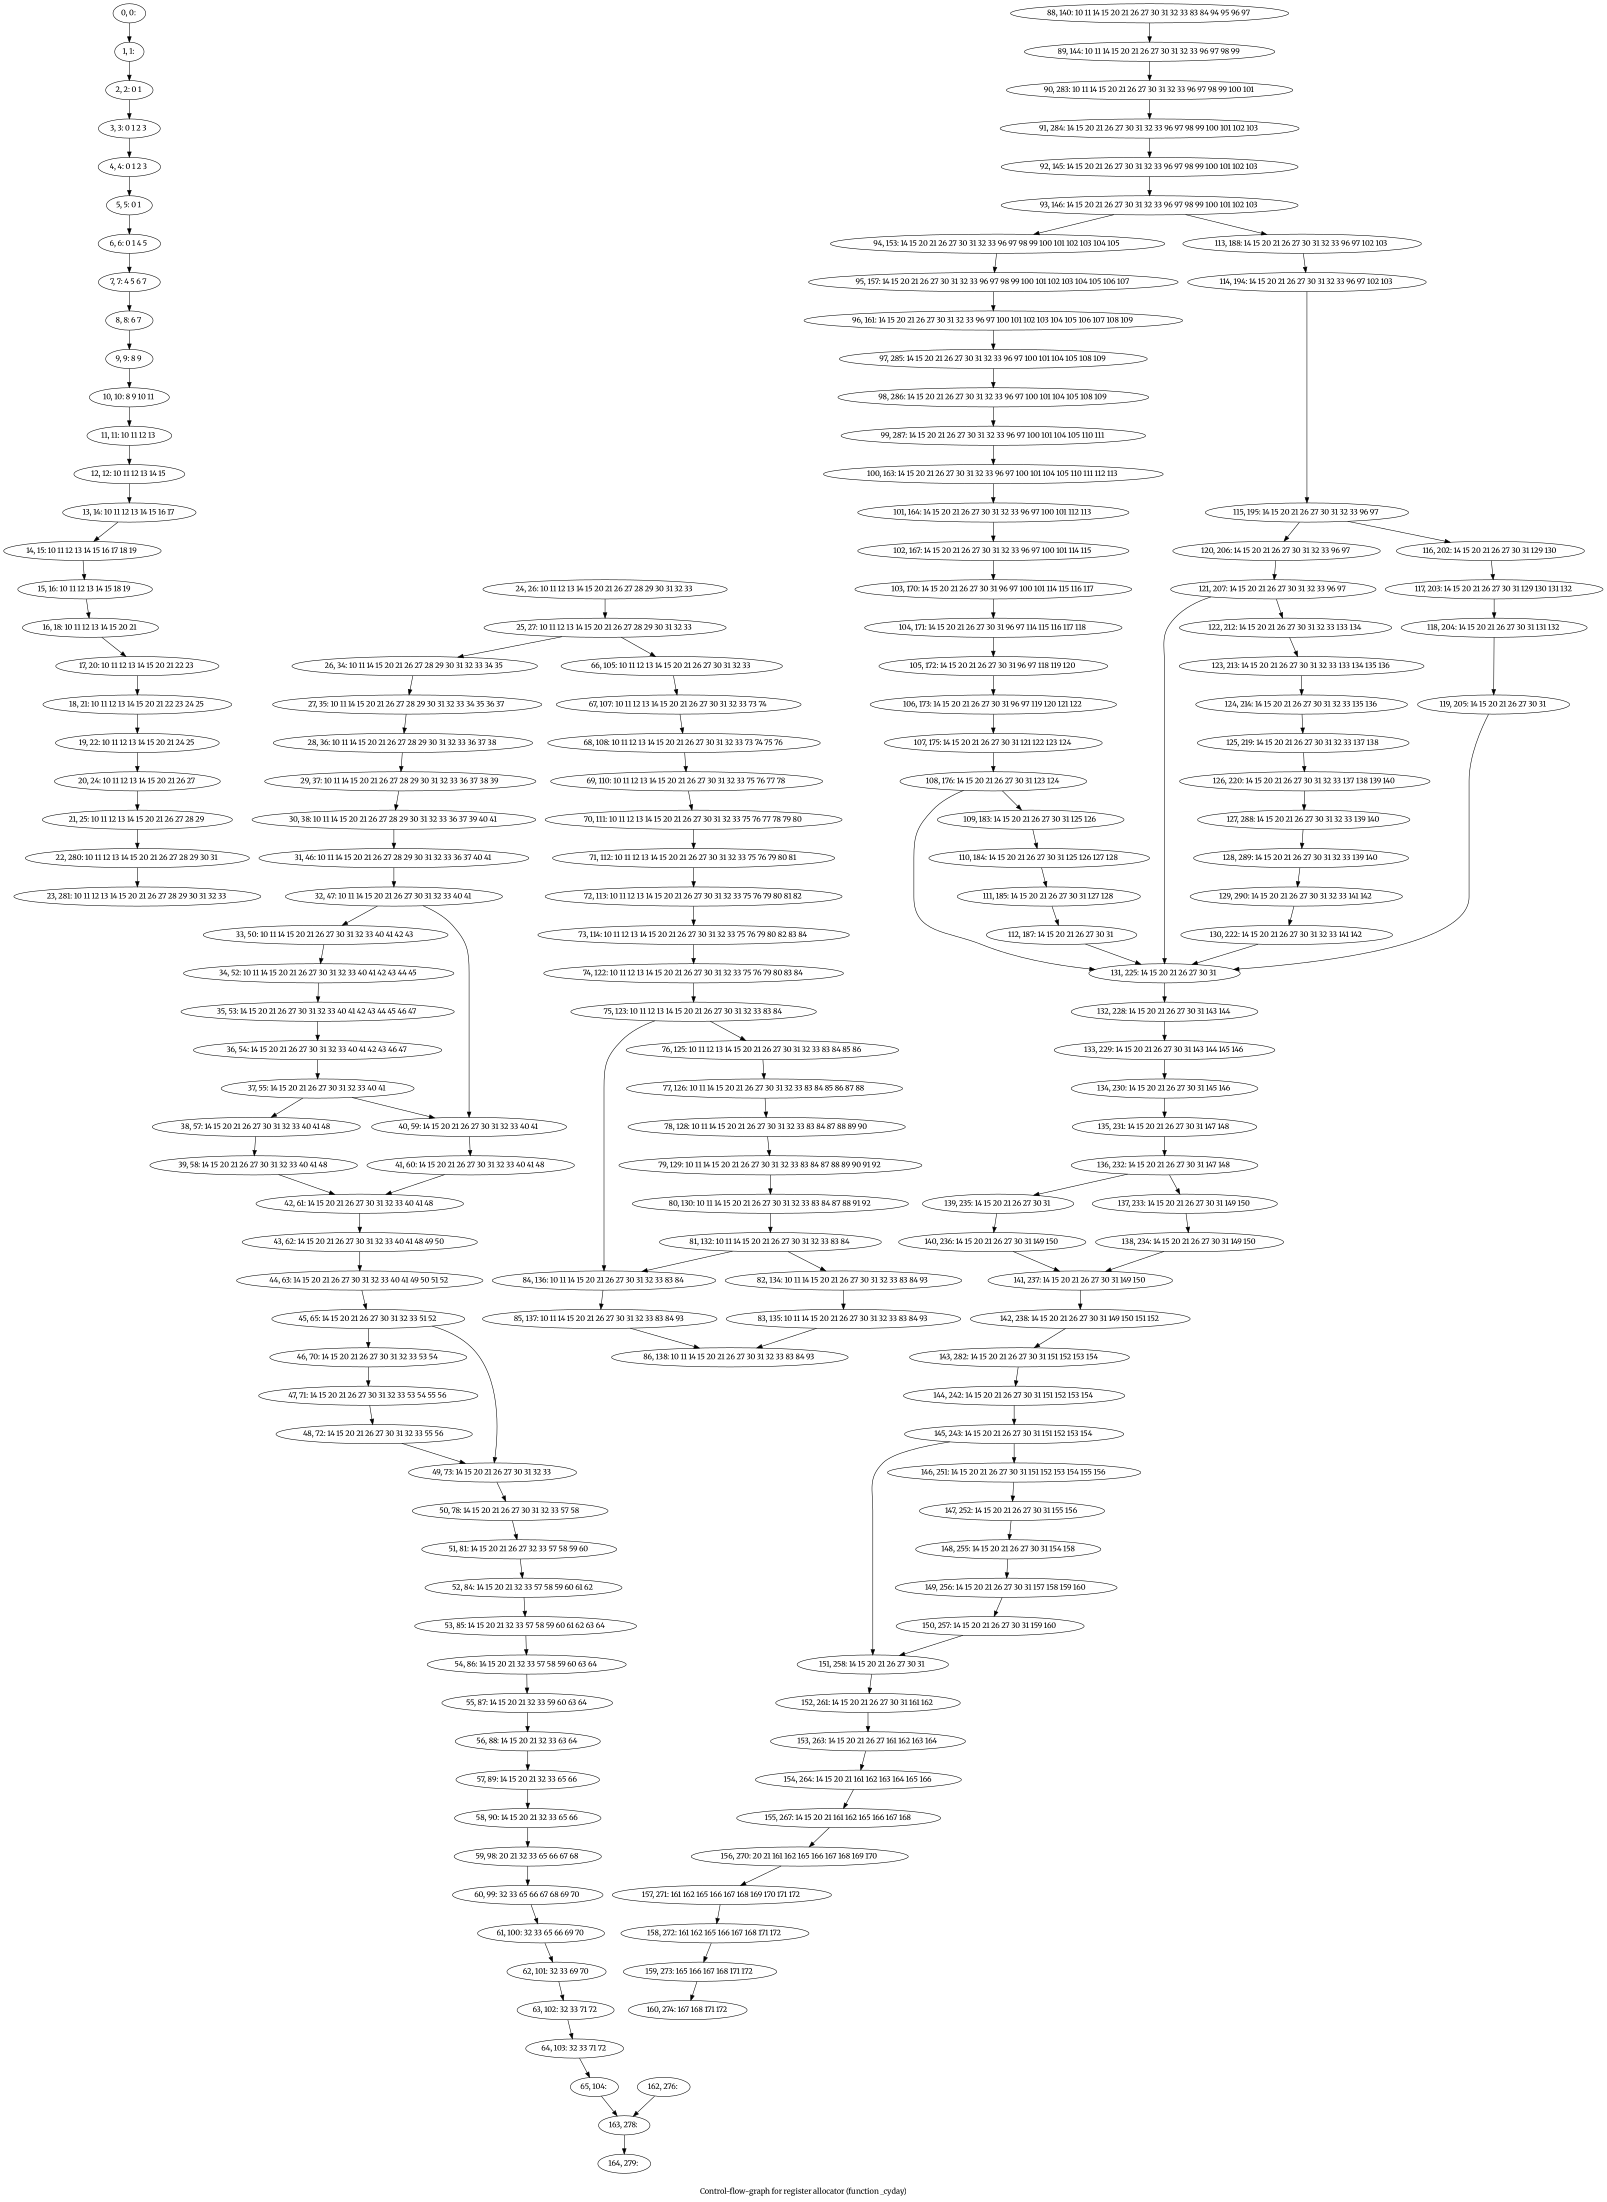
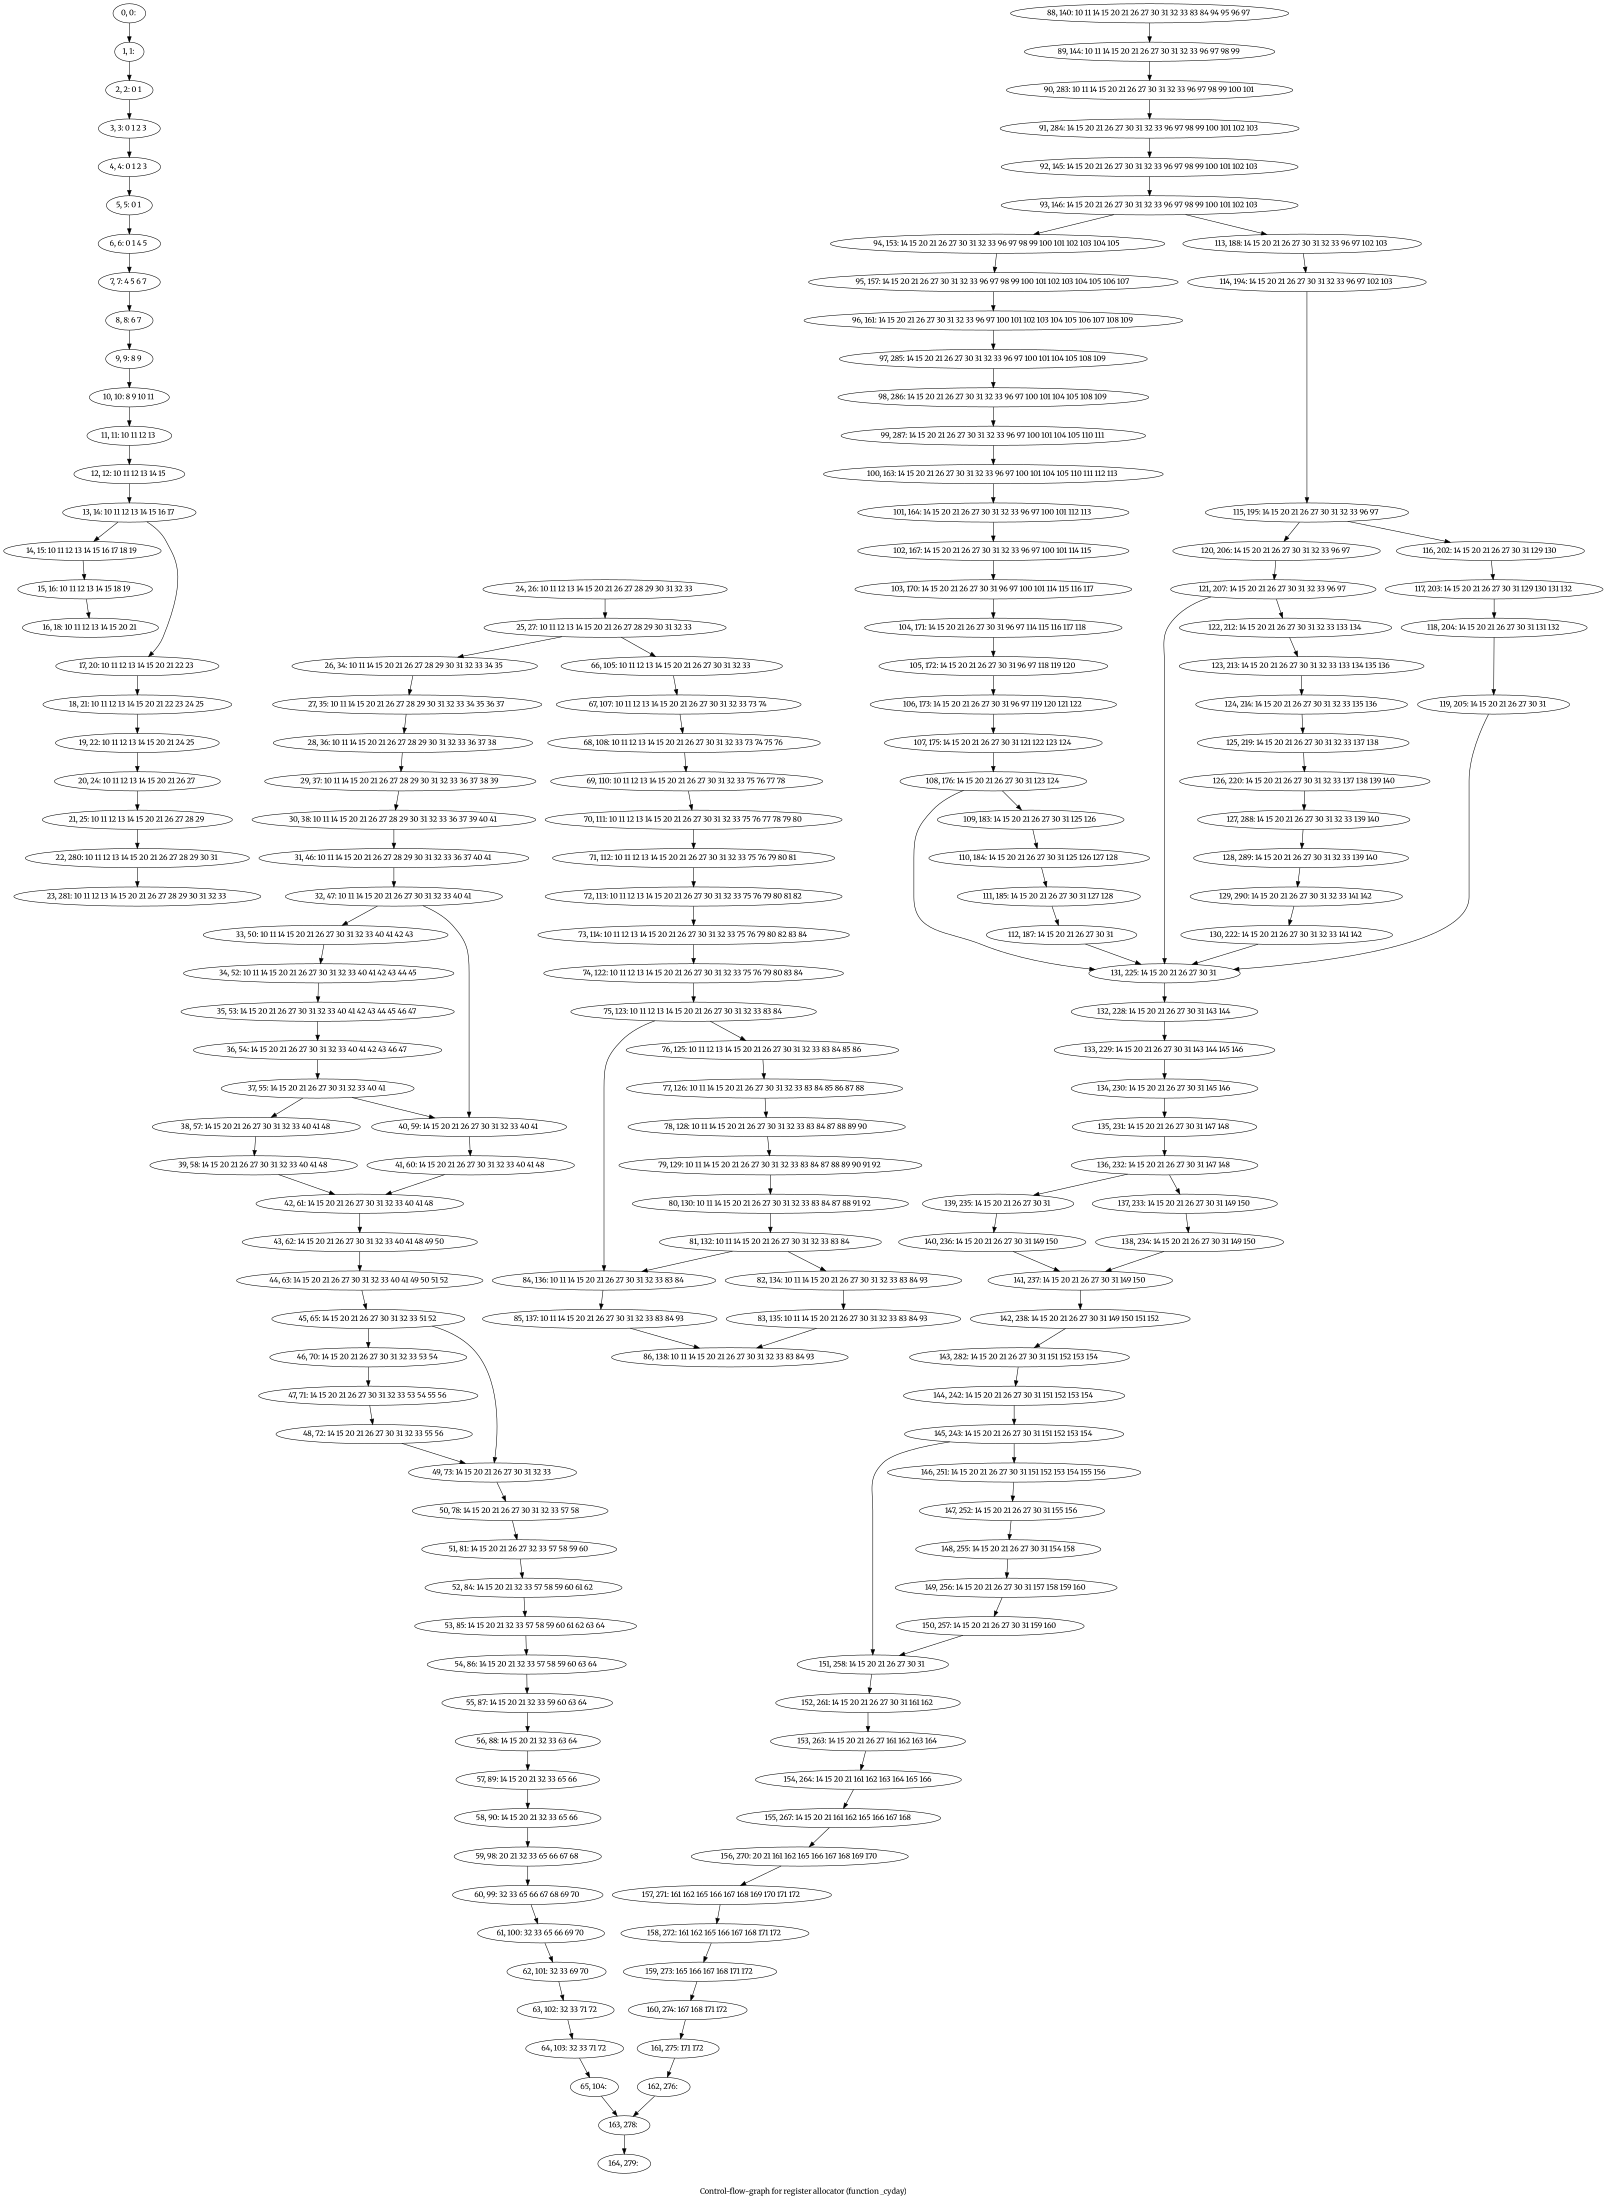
edge "16, 18: 10 11 12 13 14 15 20 21" -> "17, 20: 10 11 12 13 14 15 20 21 22 23": now "13, 14: 10 11 12 13 14 15 16 17" -> "17, 20: 10 11 12 13 14 15 20 21 22 23"
node "161, 275: 171 172": added
